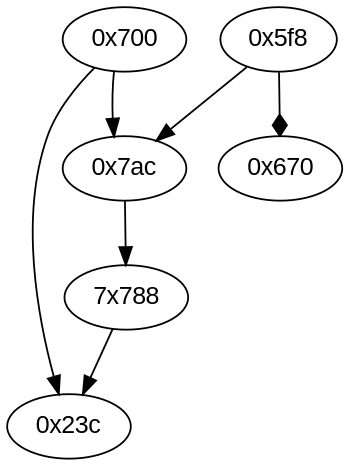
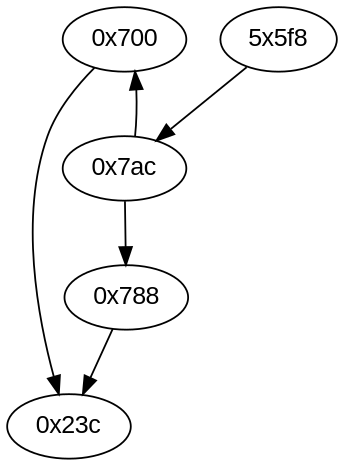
node "0x5f8": label "0x5f8" -> "5x5f8"
edge "0x700" -> "0x7ac": reversed
node "0x670": removed
node "7x788": label "7x788" -> "0x788"
